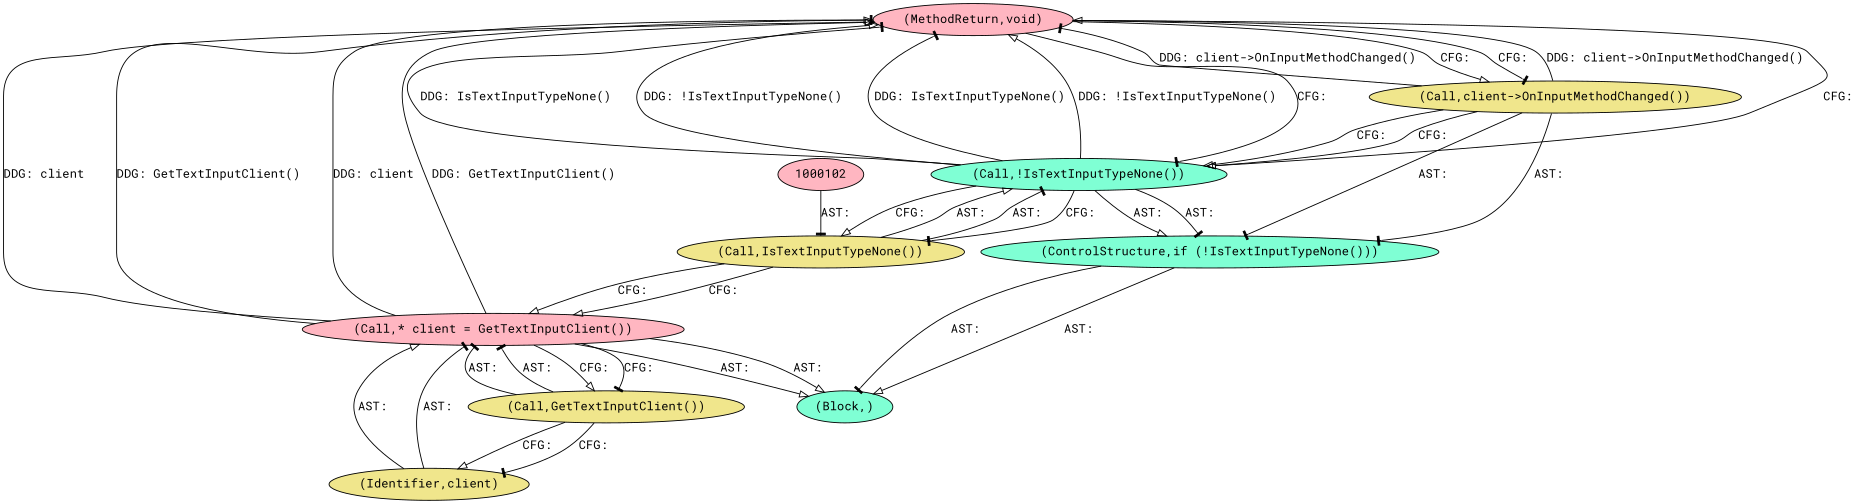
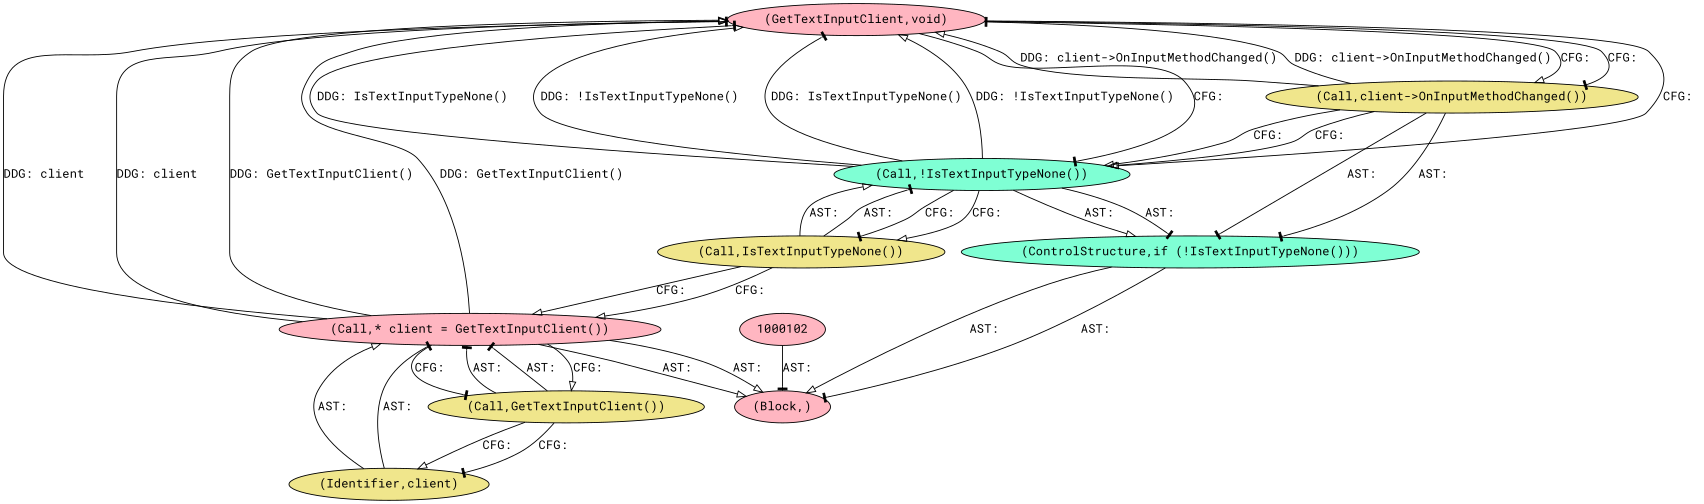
node "(MethodReturn,void)": label "(MethodReturn,void)" -> "(GetTextInputClient,void)"
edge "1000102" -> "(Call,IsTextInputTypeNone())": now "1000102" -> "(Block,)"
node "(Block,)": fillcolor aquamarine -> lightpink
